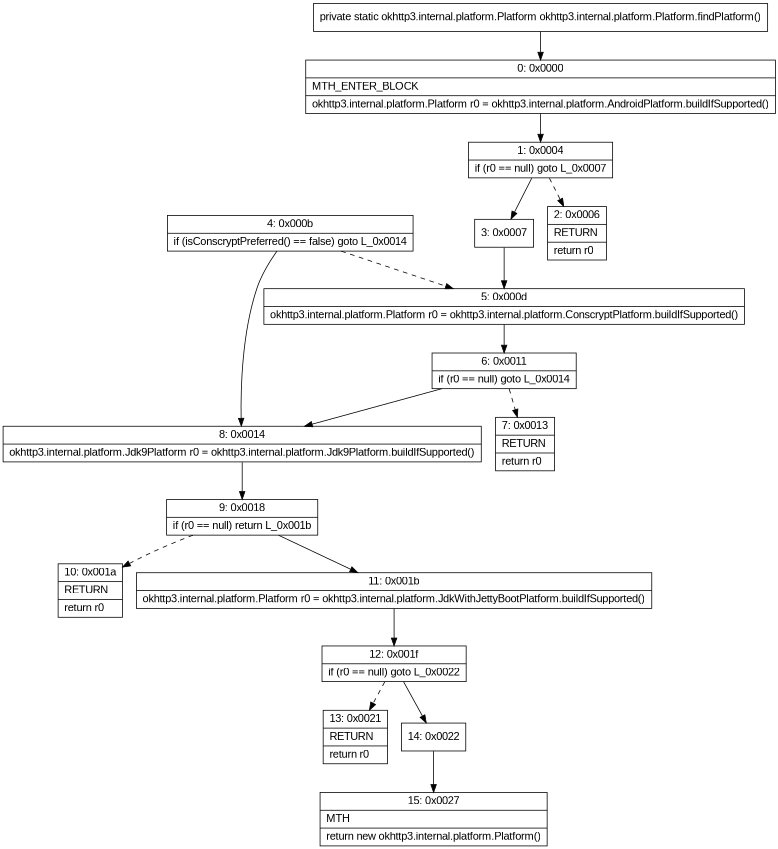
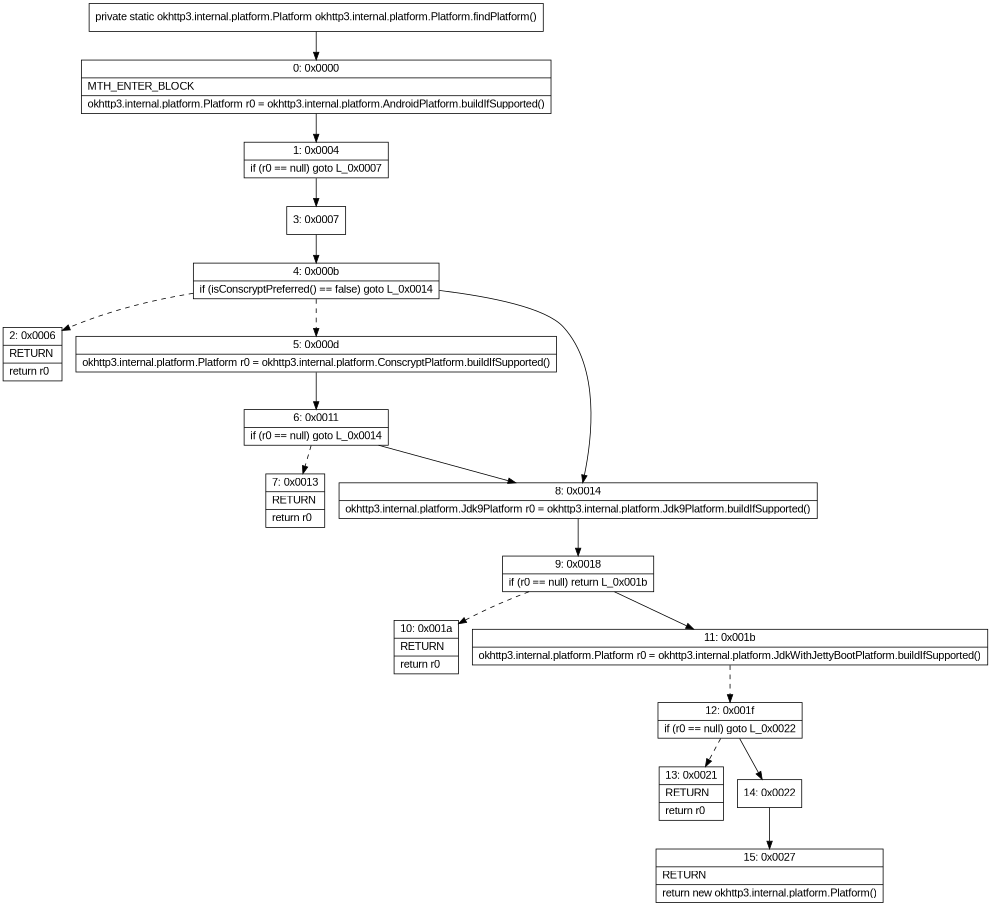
edge "1: 0x0004" -> "2: 0x0006": now "4: 0x000b" -> "2: 0x0006"
edge "3: 0x0007" -> "5: 0x000d": now "3: 0x0007" -> "4: 0x000b"
edge "11: 0x001b" -> "12: 0x001f": style solid -> dashed
node "15: 0x0027": text "MTH" -> "RETURN"
